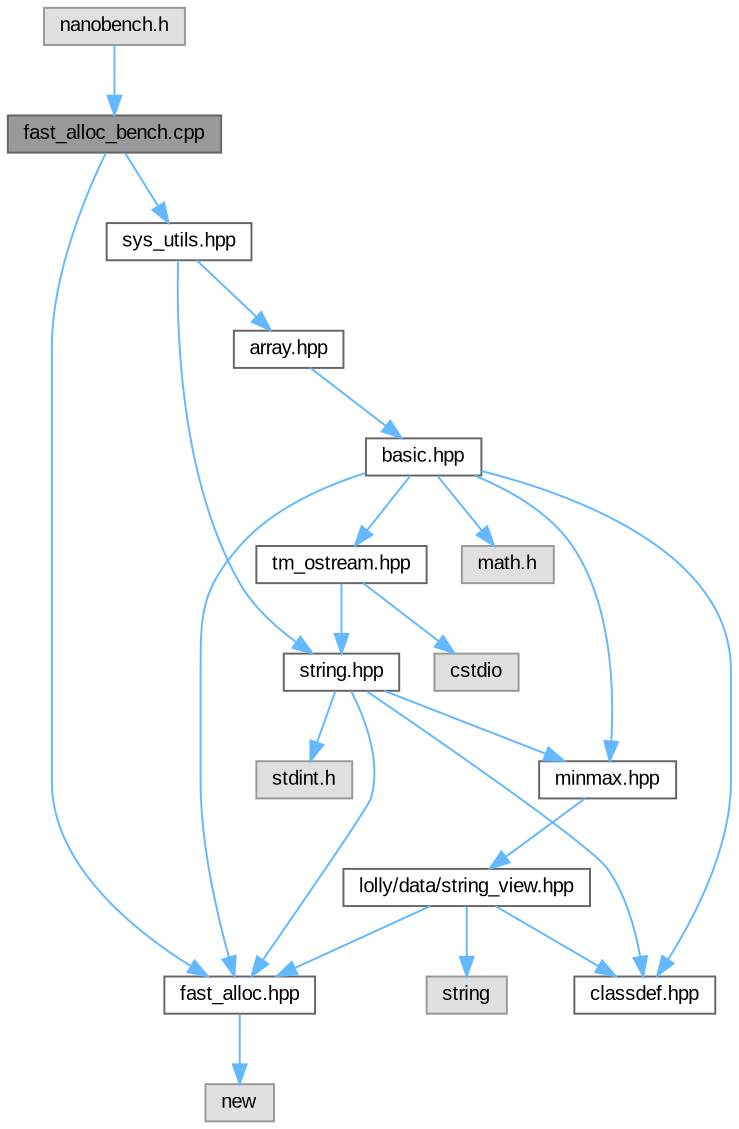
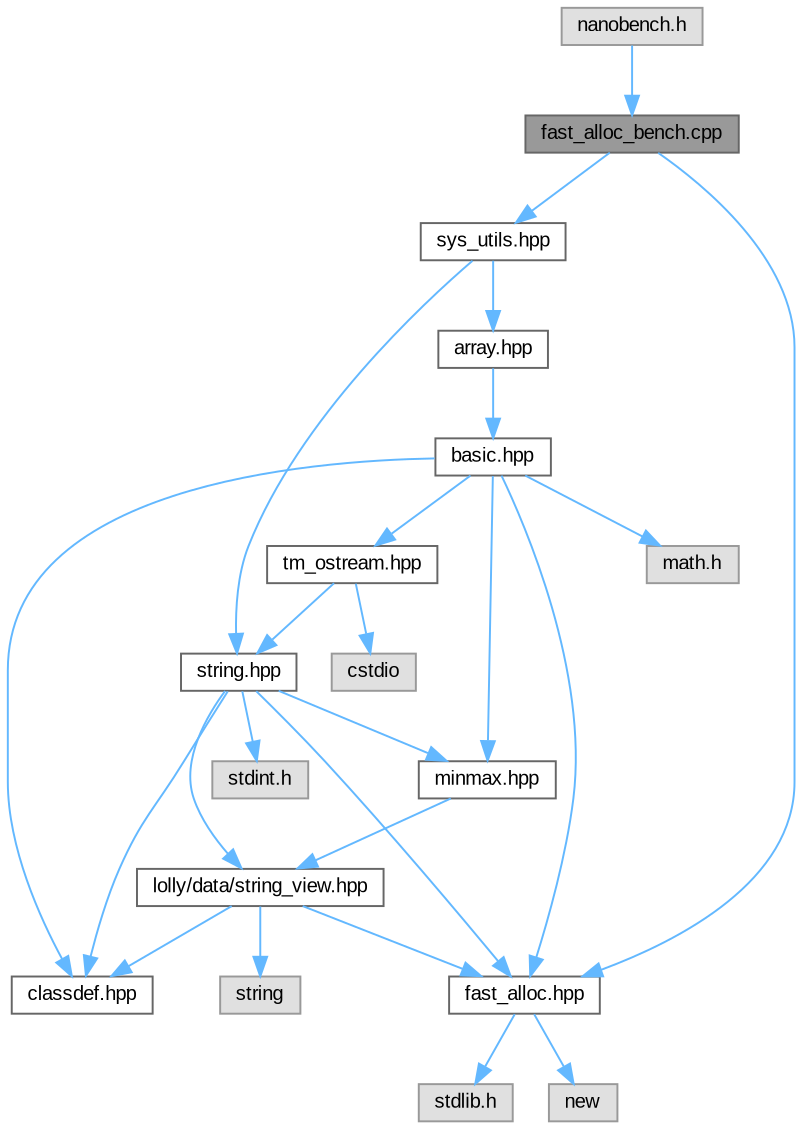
edge "string.hpp" -> "lolly/data/string_view.hpp": added
node "stdlib.h": added
